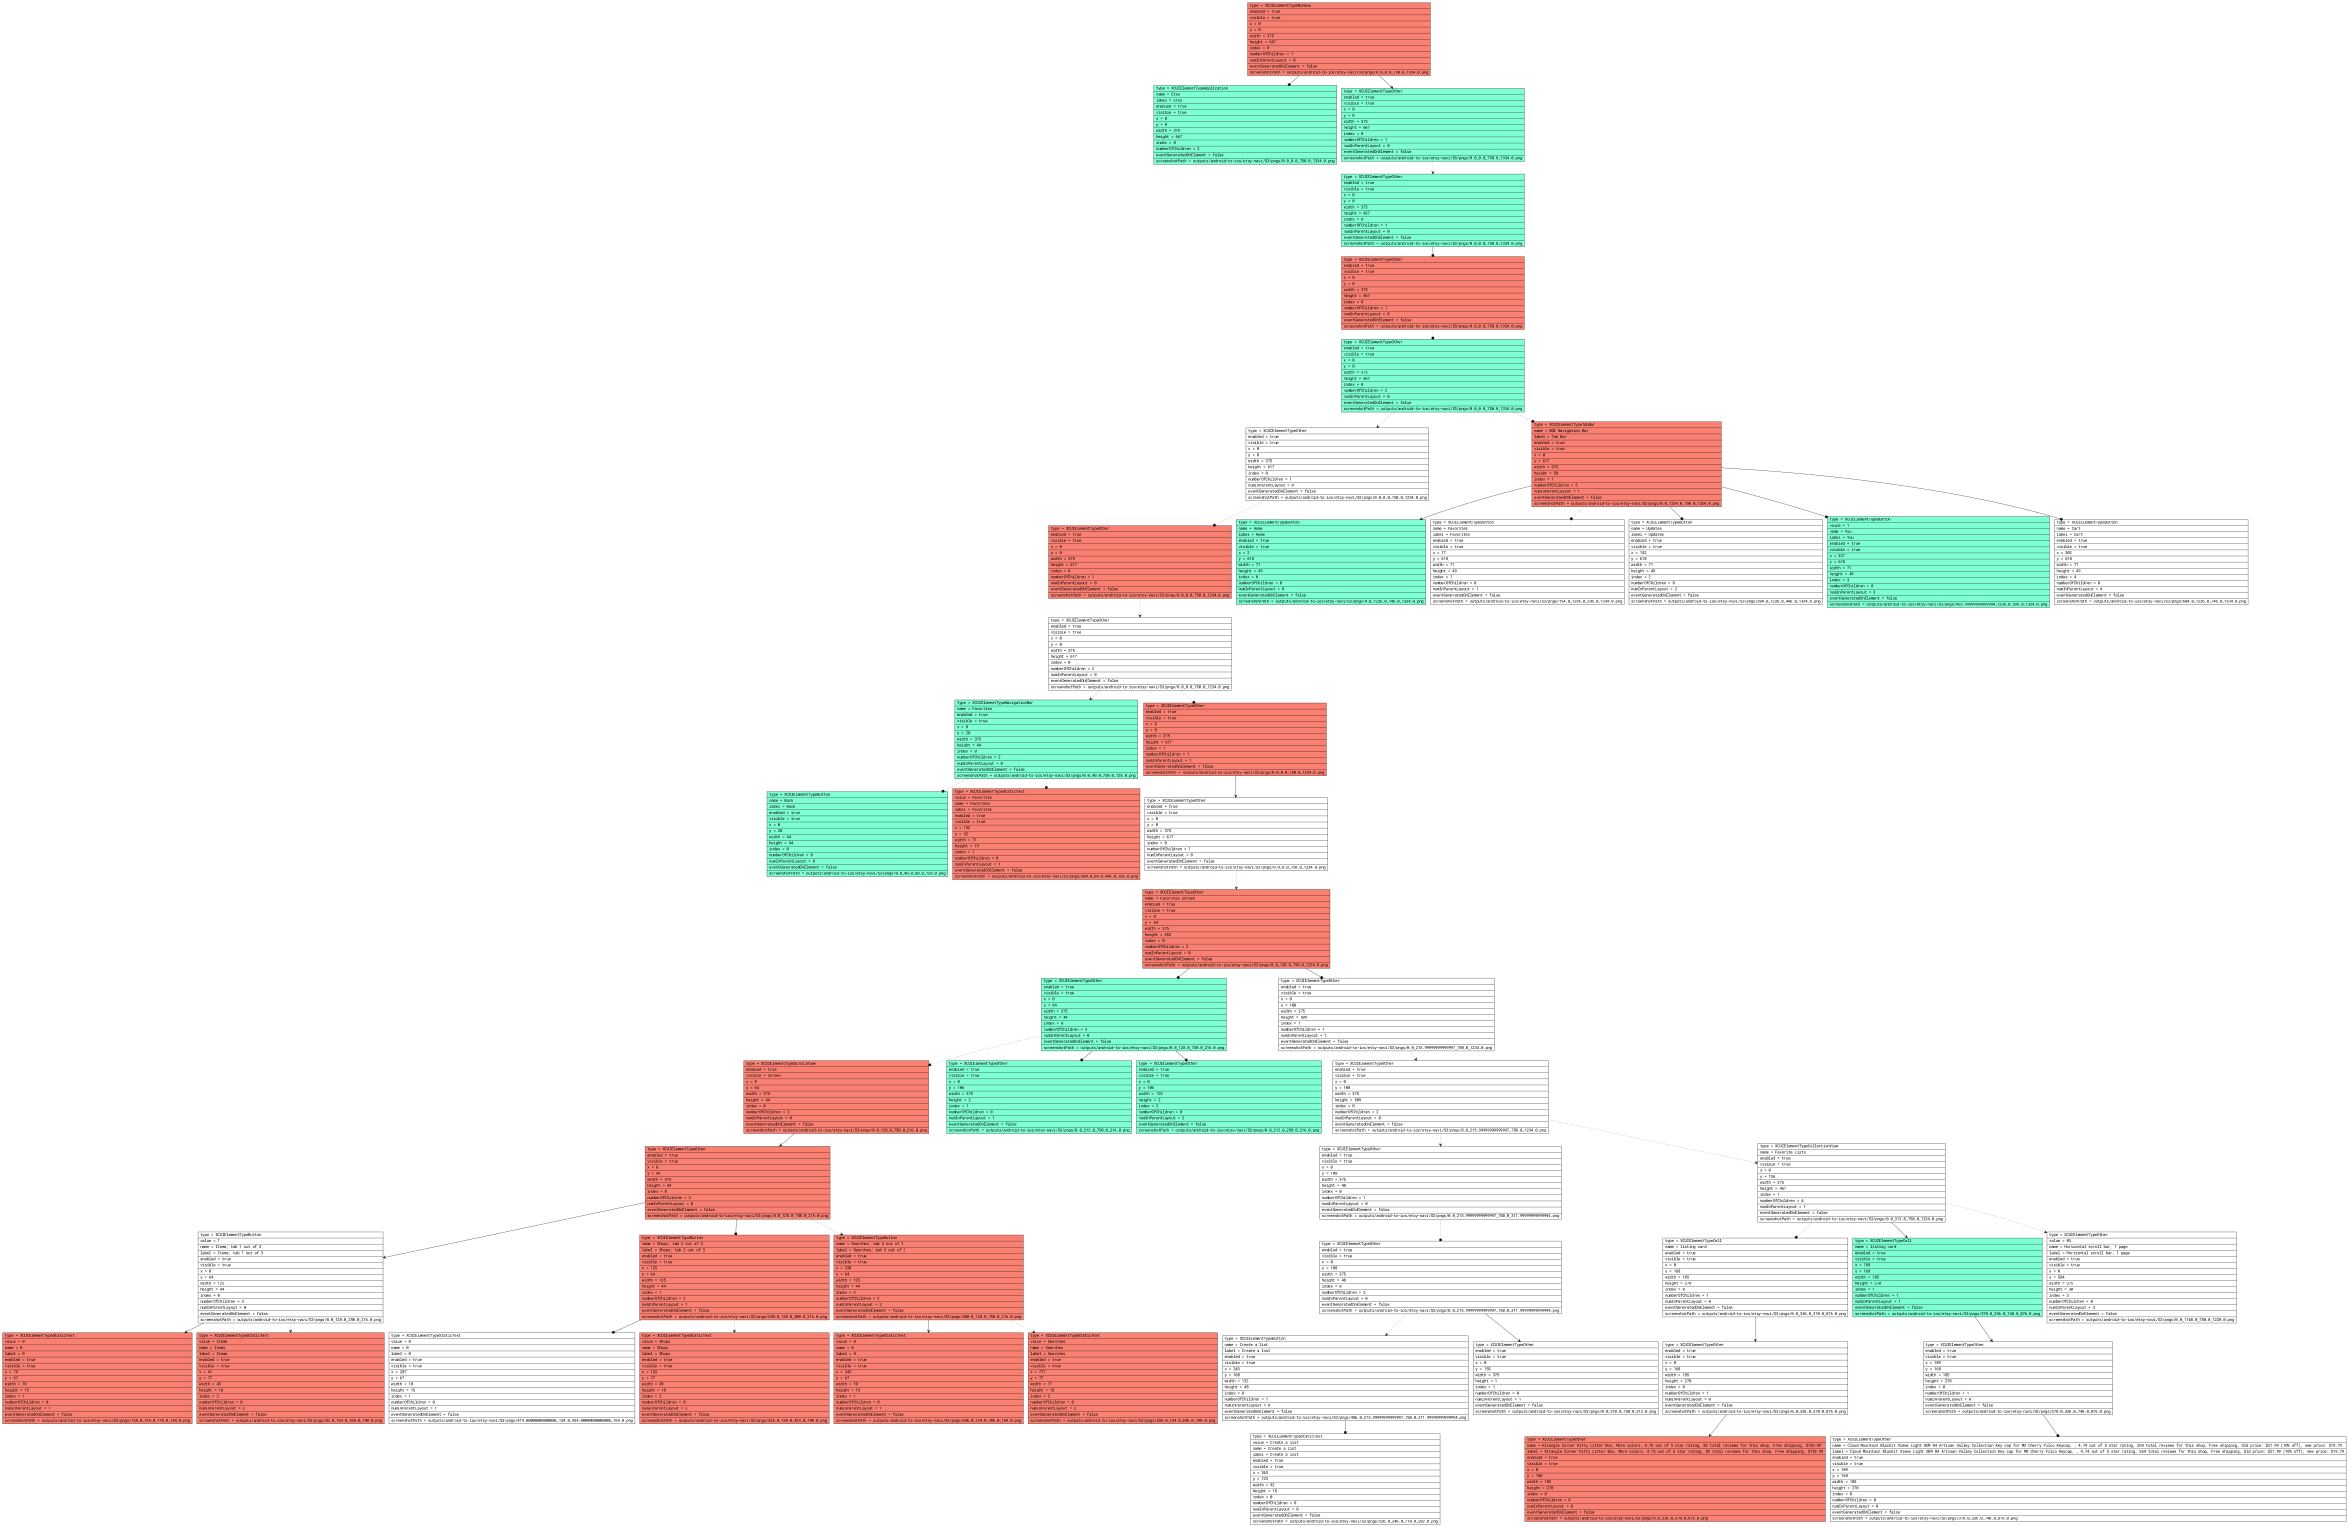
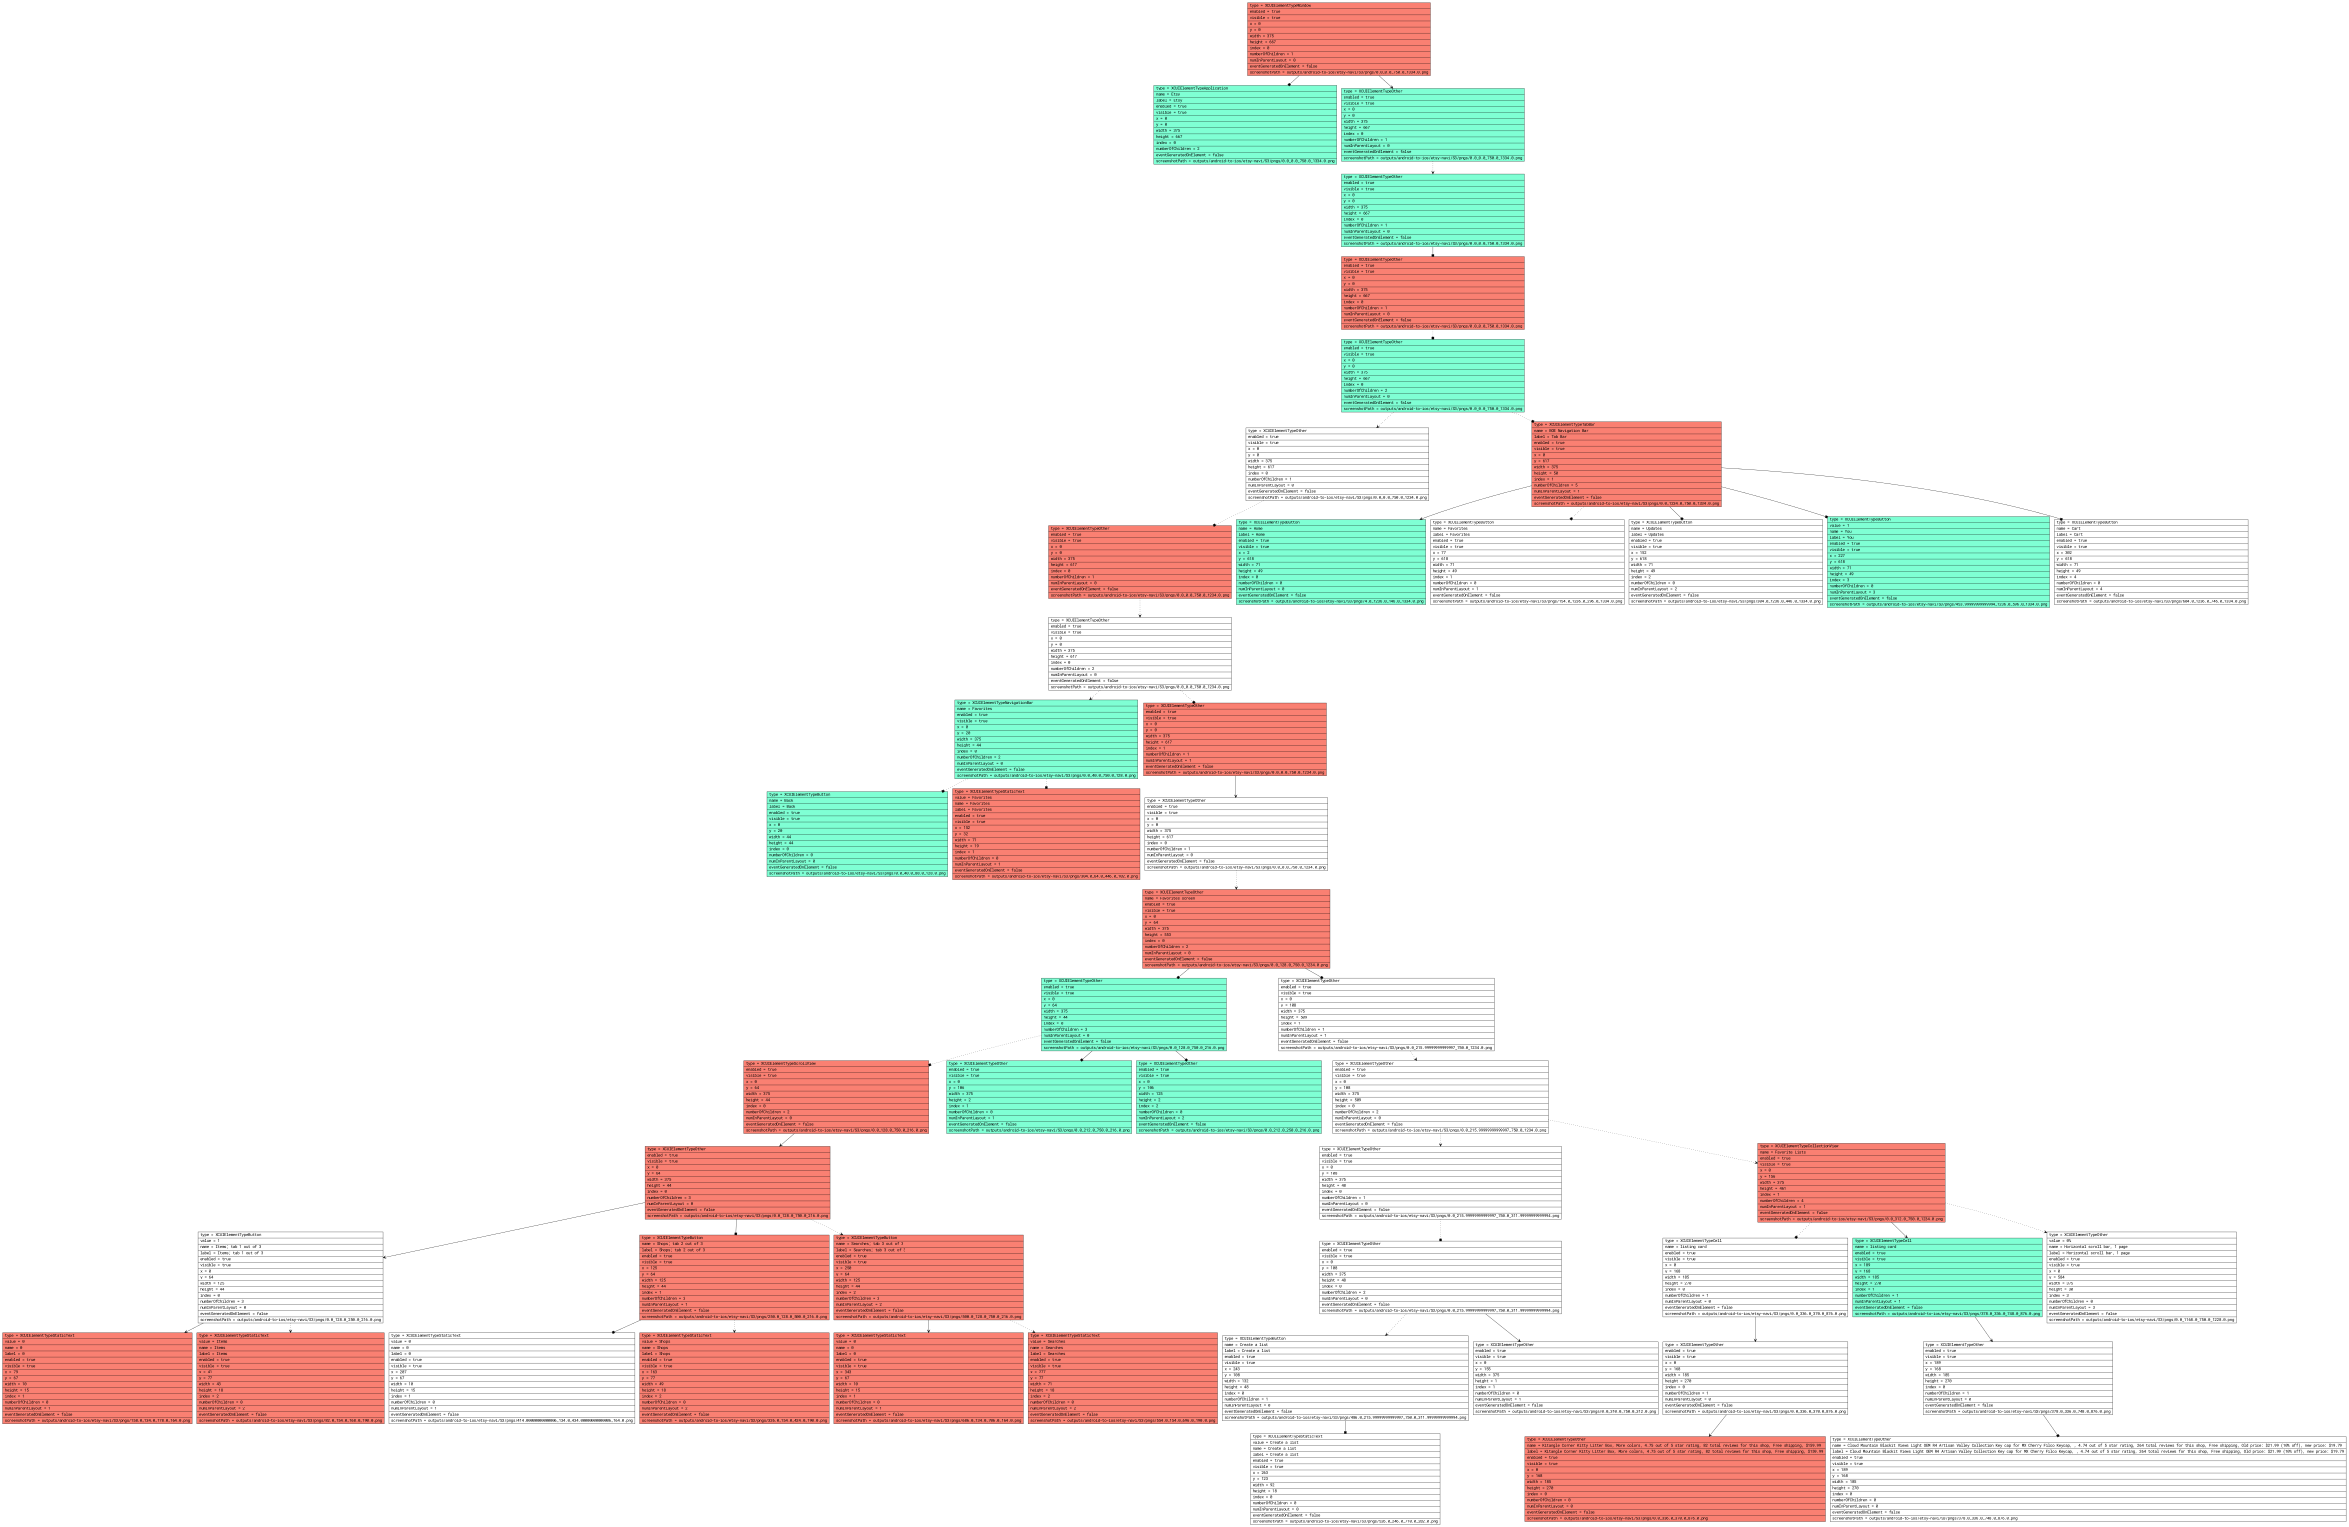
node "type = XCUIElementTypeScrollView": text "visible = screen" -> "visible = true"
node "type = XCUIElementTypeCollectionView": fillcolor white -> salmon
